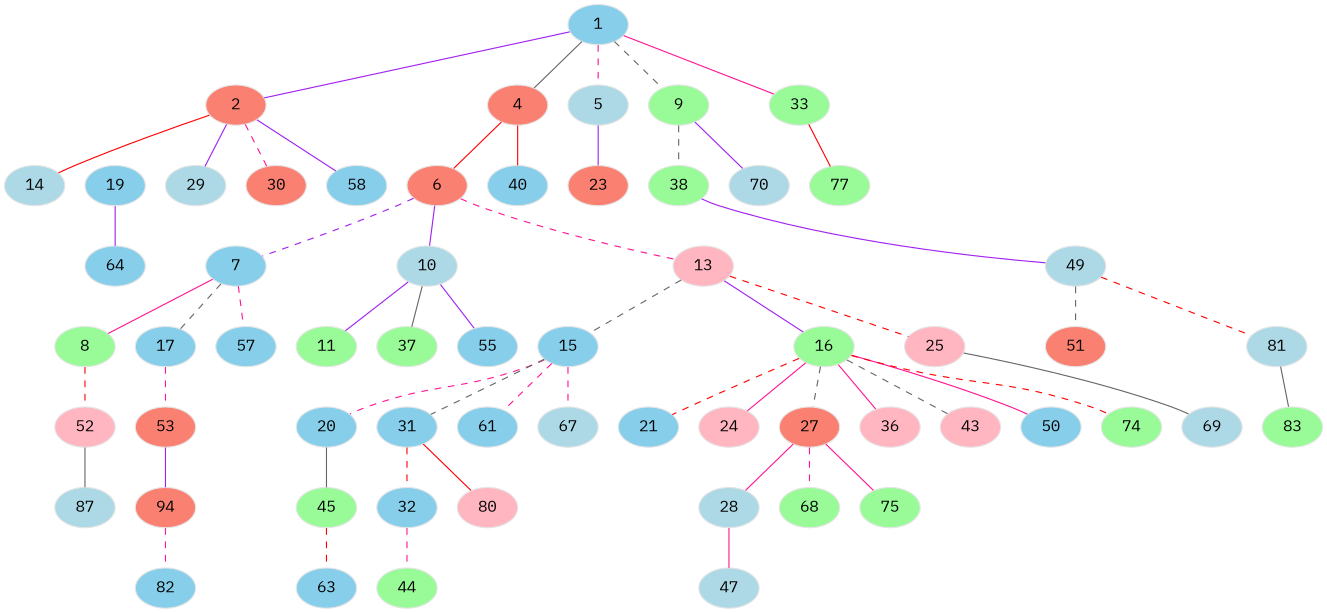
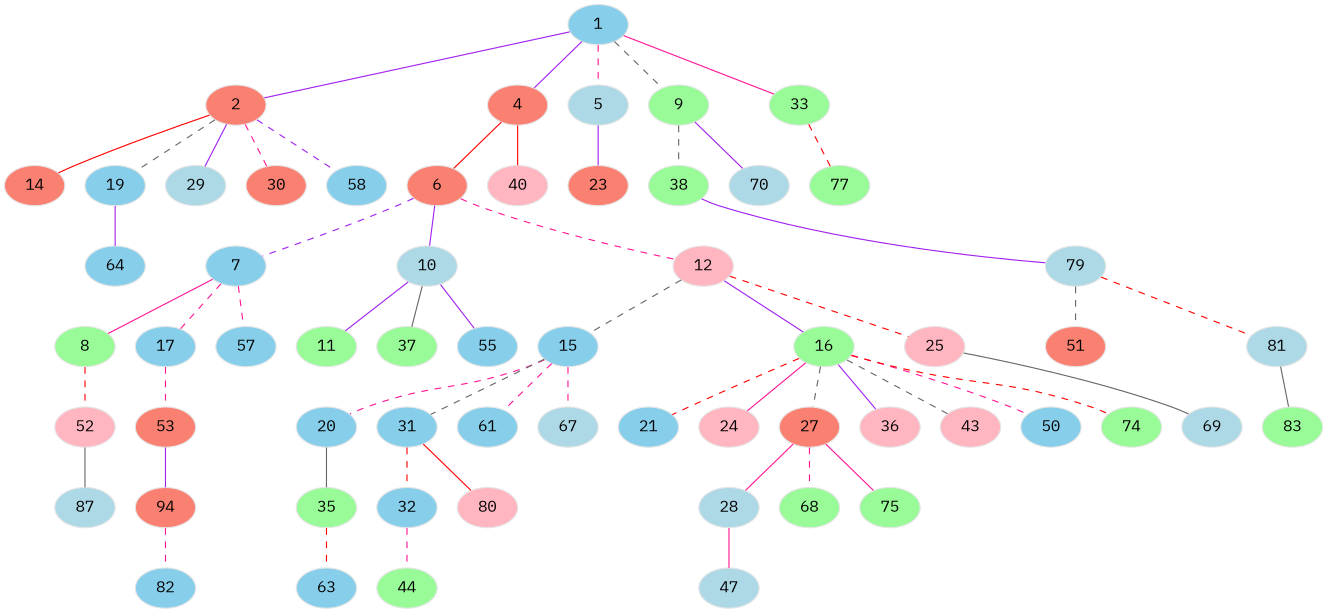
edge "1" -- "4": color gray40 -> purple
edge "2" -- "19": added
edge "2" -- "58": style solid -> dashed
edge "33" -- "77": style solid -> dashed
node "14": fillcolor lightblue -> salmon
node "40": fillcolor skyblue -> lightpink
node "13": label "13" -> "12"
node "49": label "49" -> "79"
edge "7" -- "17": color gray40 -> deeppink
edge "16" -- "50": style solid -> dashed
edge "16" -- "36": color deeppink -> purple
node "45": label "45" -> "35"
